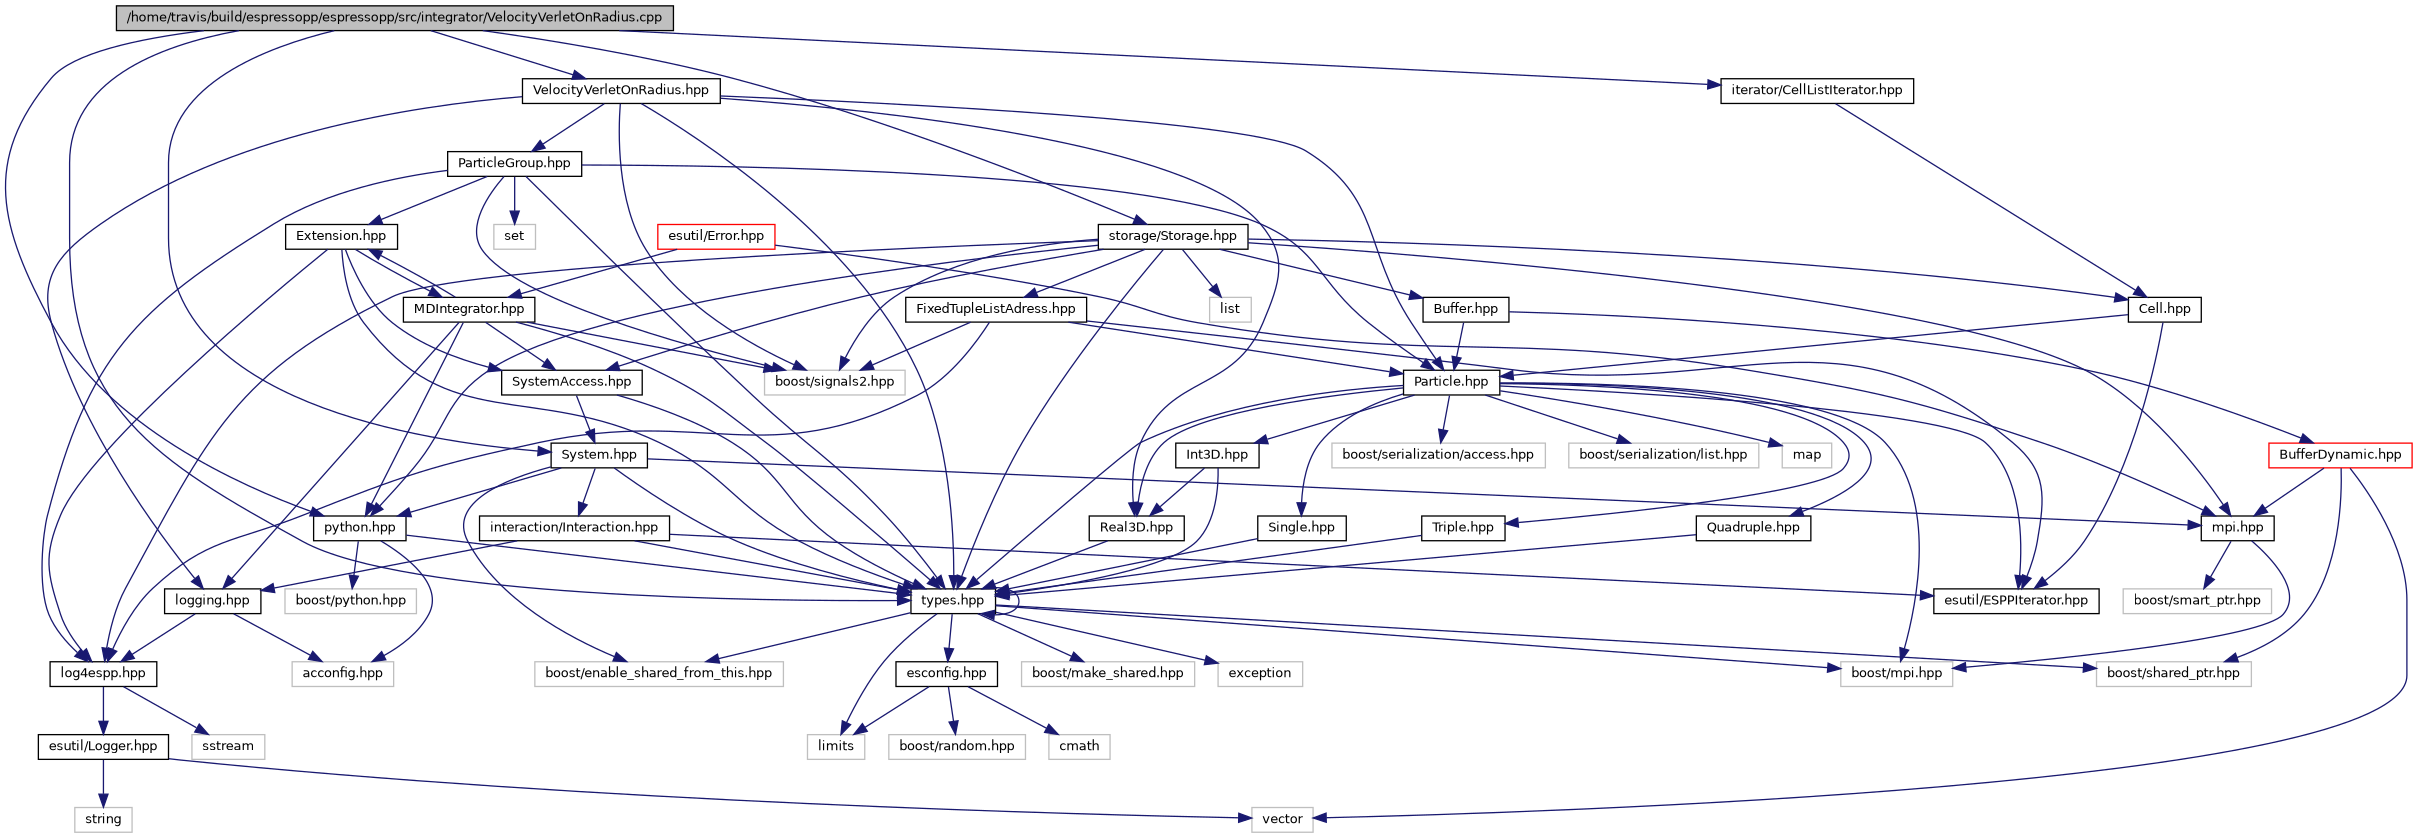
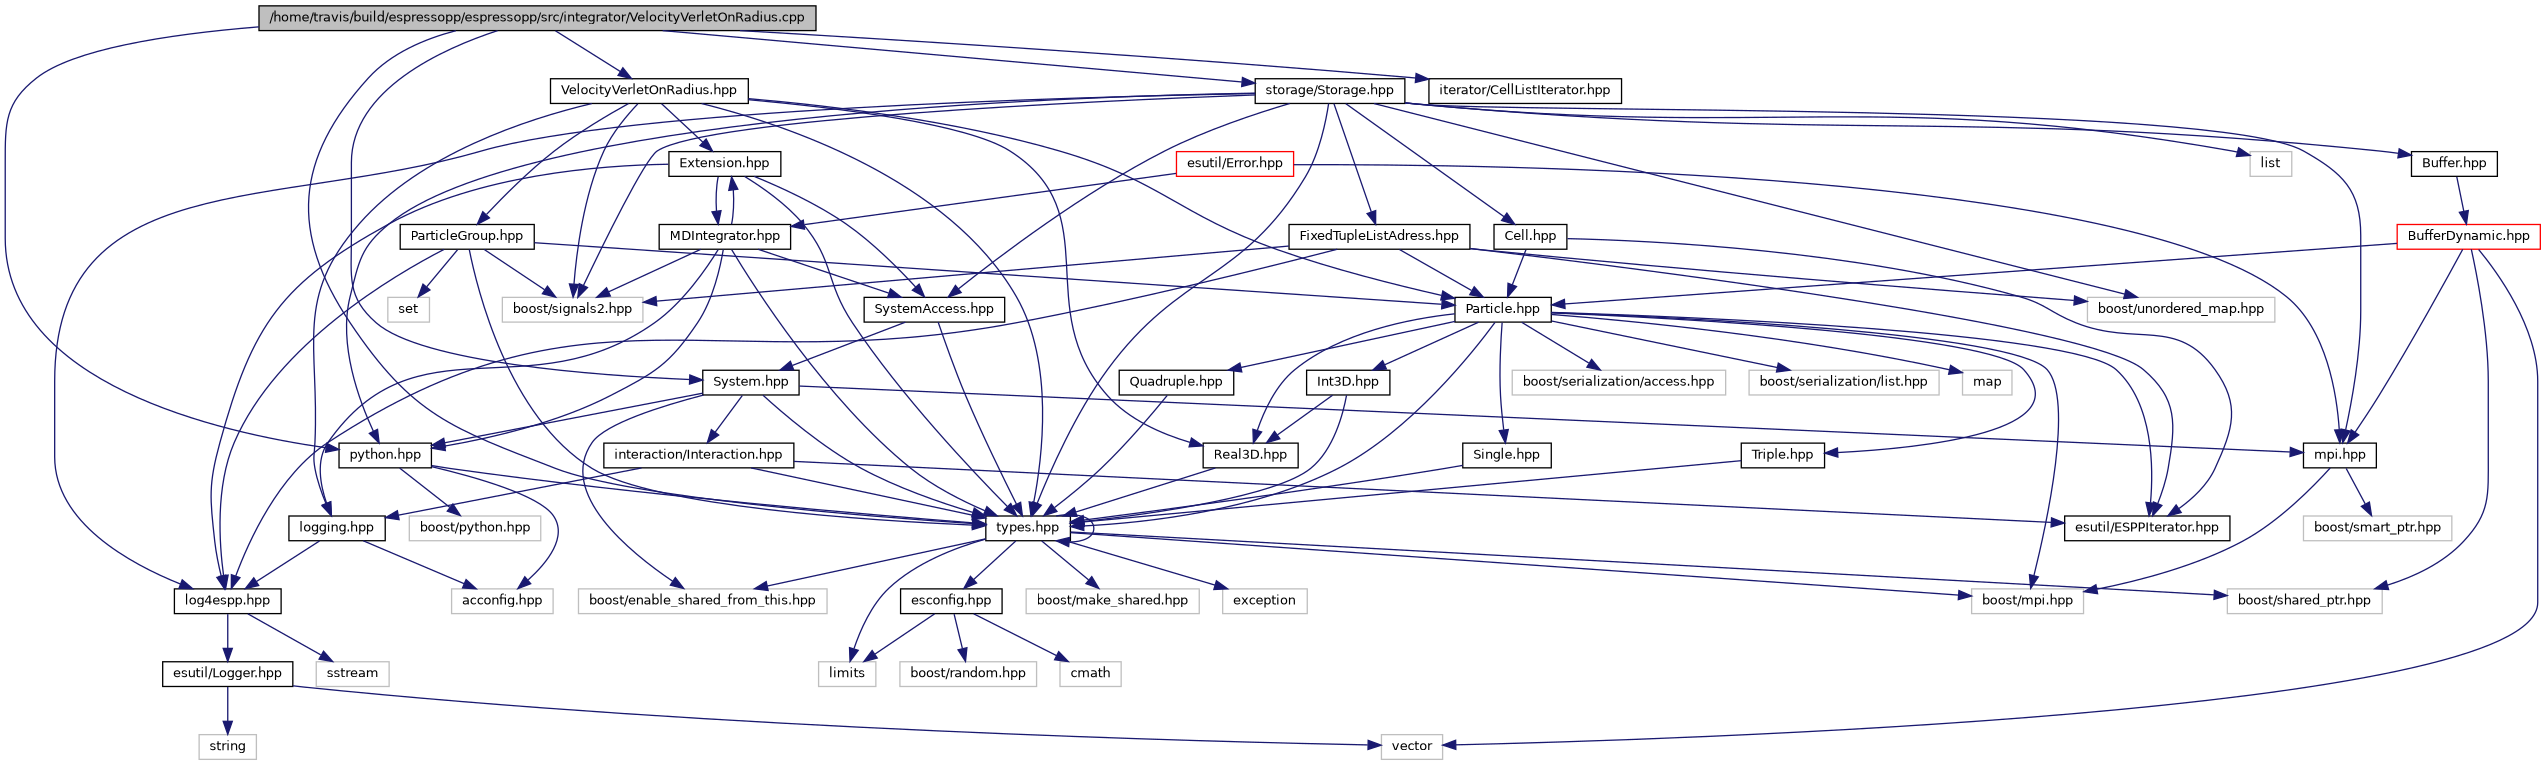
edge "iterator/CellListIterator.hpp" -> "Cell.hpp": removed
edge "ParticleGroup.hpp" -> "Extension.hpp": now "VelocityVerletOnRadius.hpp" -> "Extension.hpp"
node "boost/unordered_map.hpp": added
edge "Buffer.hpp" -> "Particle.hpp": now "BufferDynamic.hpp" -> "Particle.hpp"
